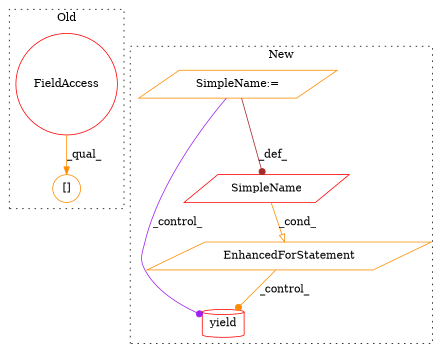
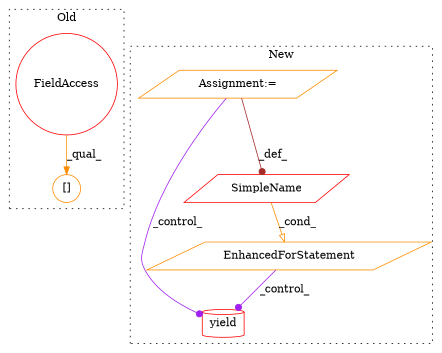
node "SimpleName:=": label "SimpleName:=" -> "Assignment:="
edge "EnhancedForStatement" -> "yield": color darkorange -> purple
